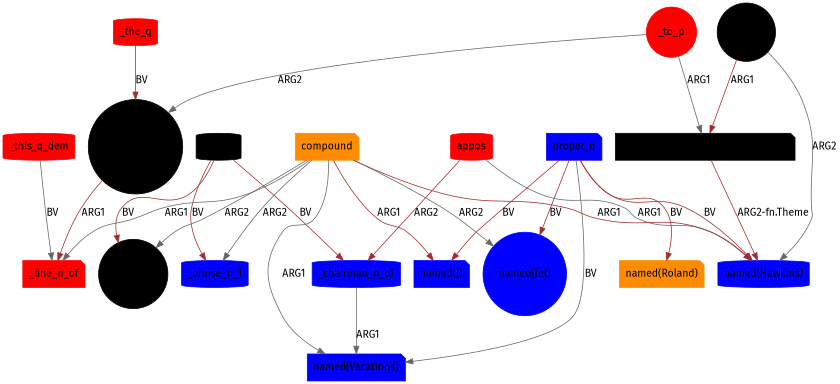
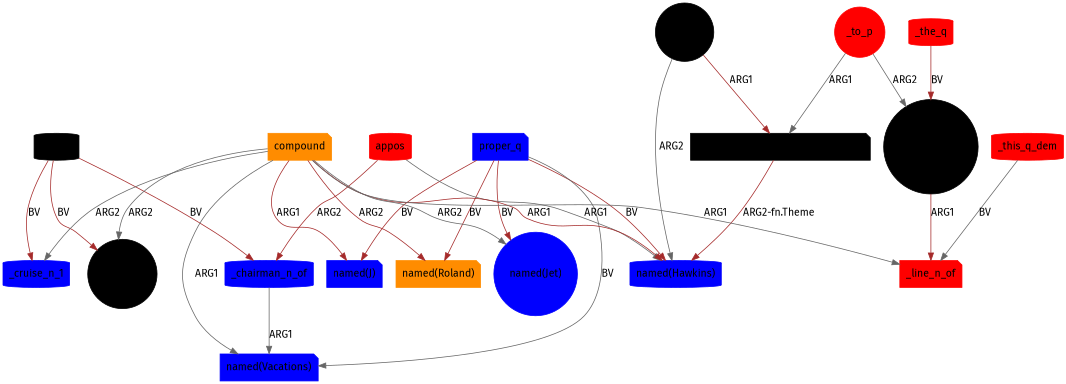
edge "compound" -> "named(Roland)": added, label "ARG2"
